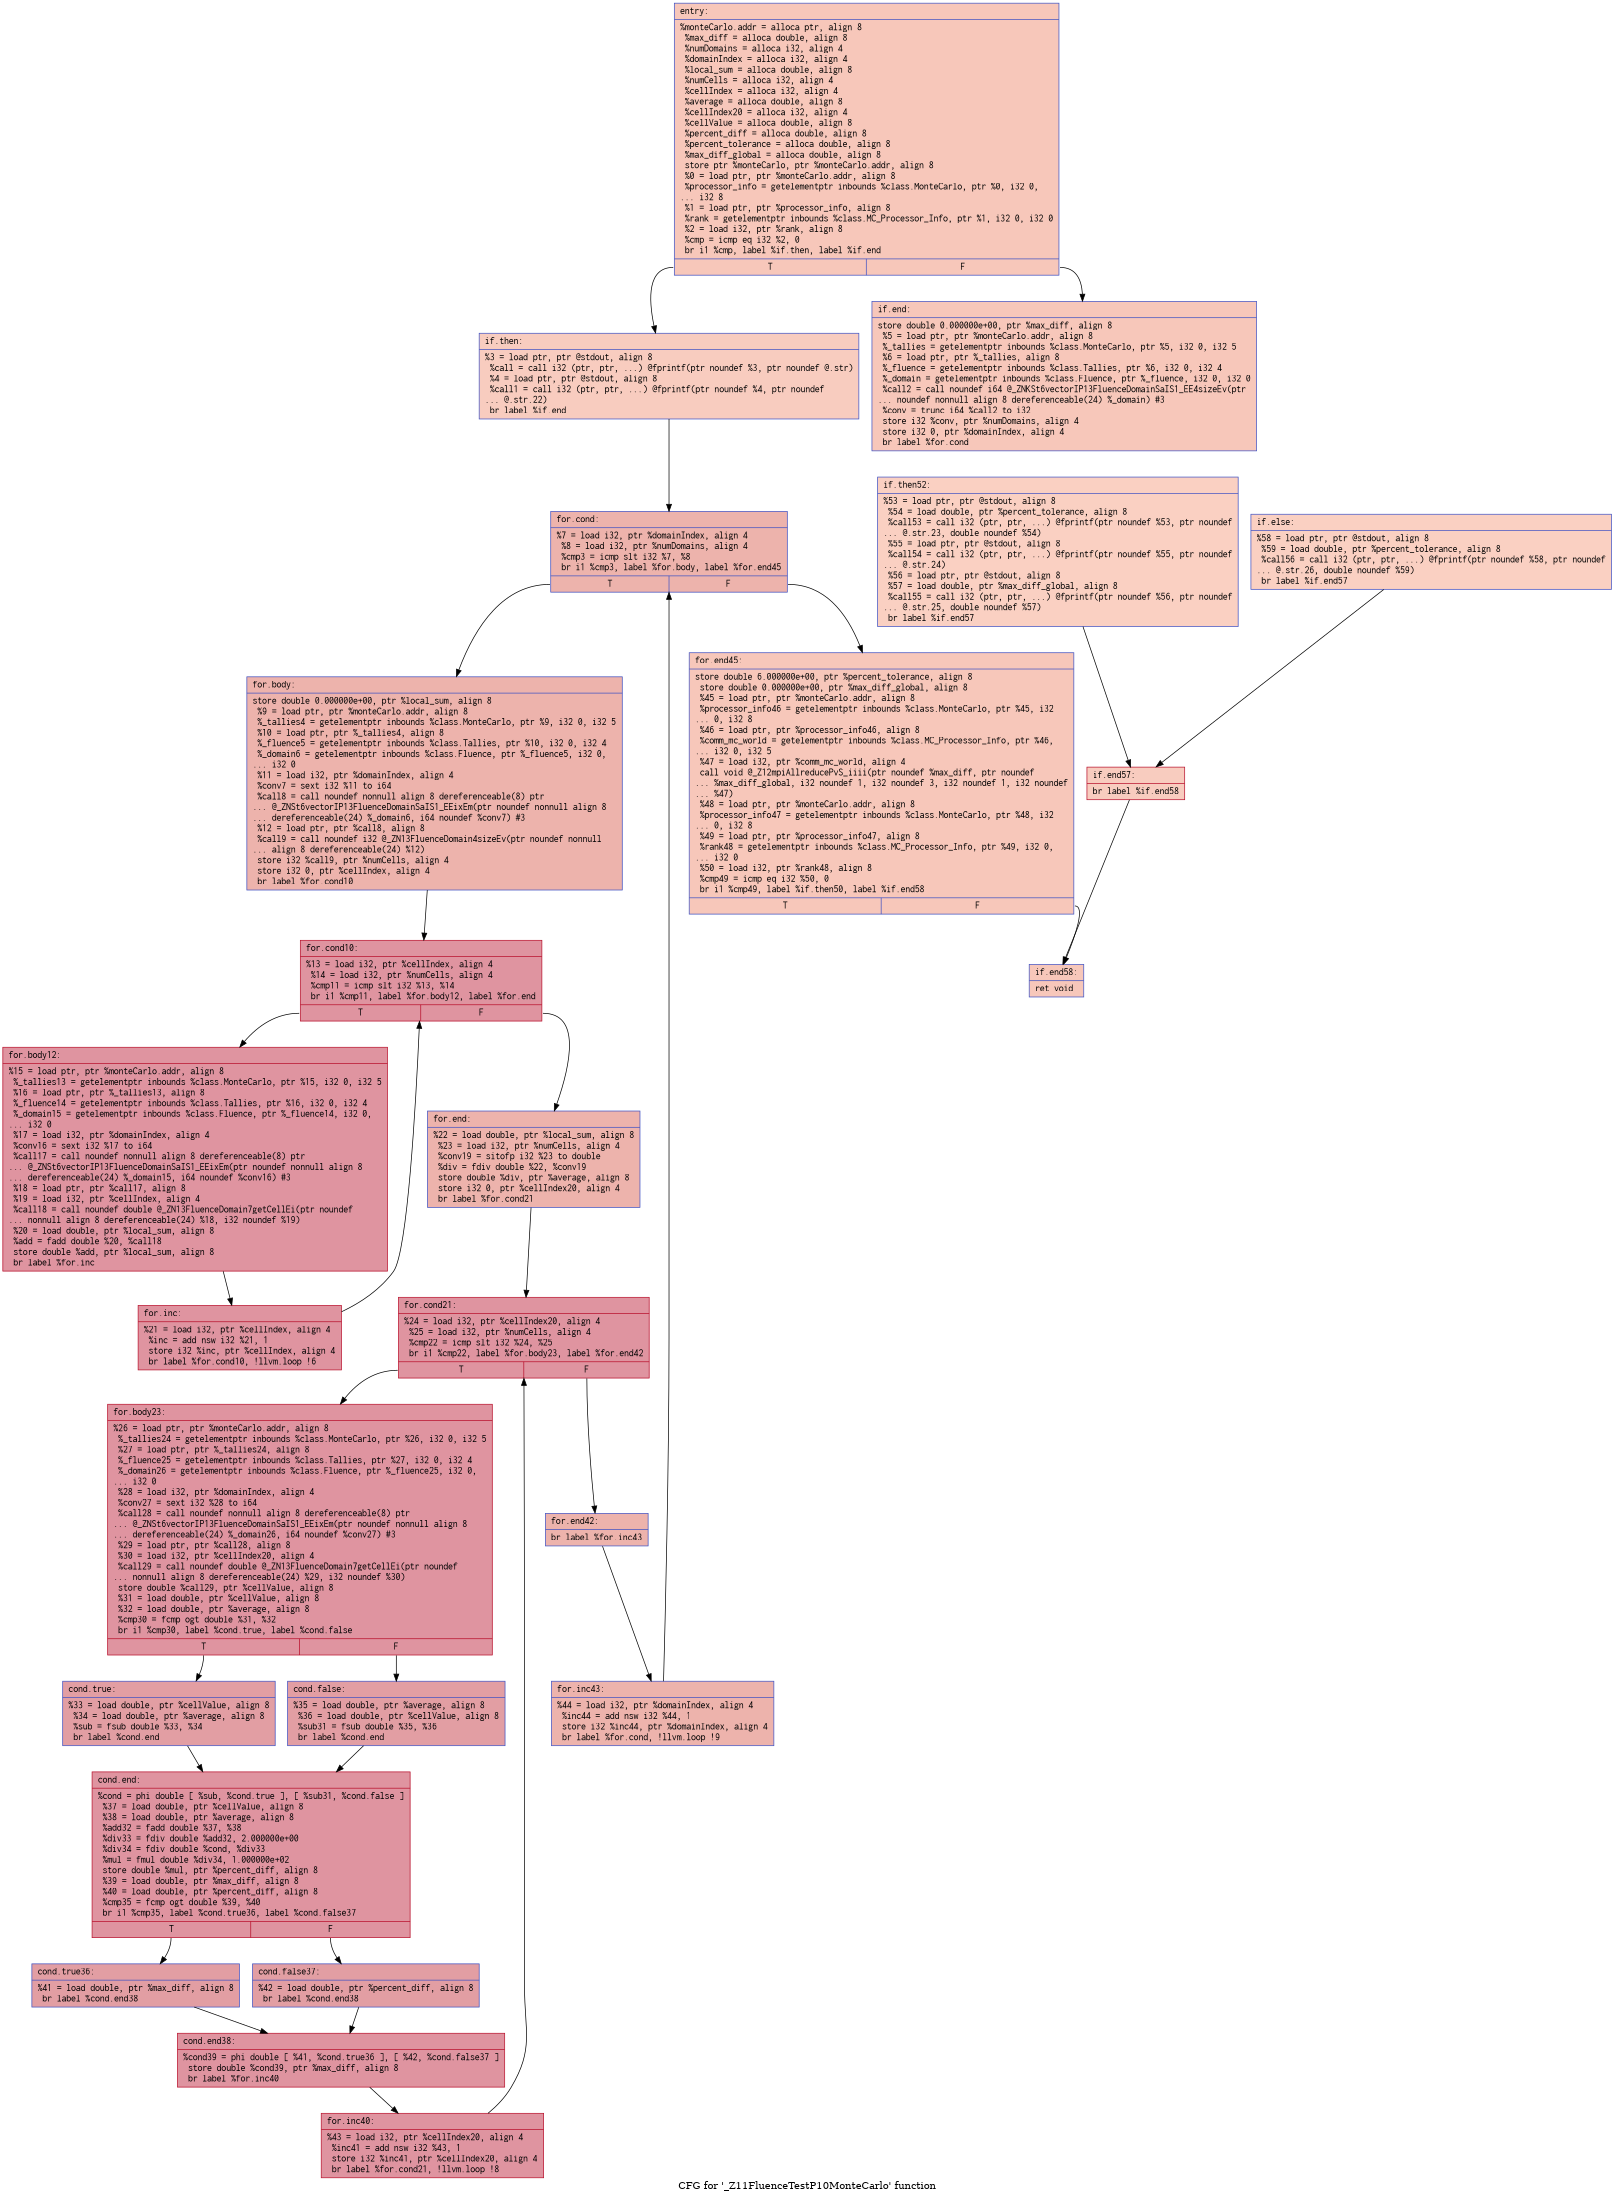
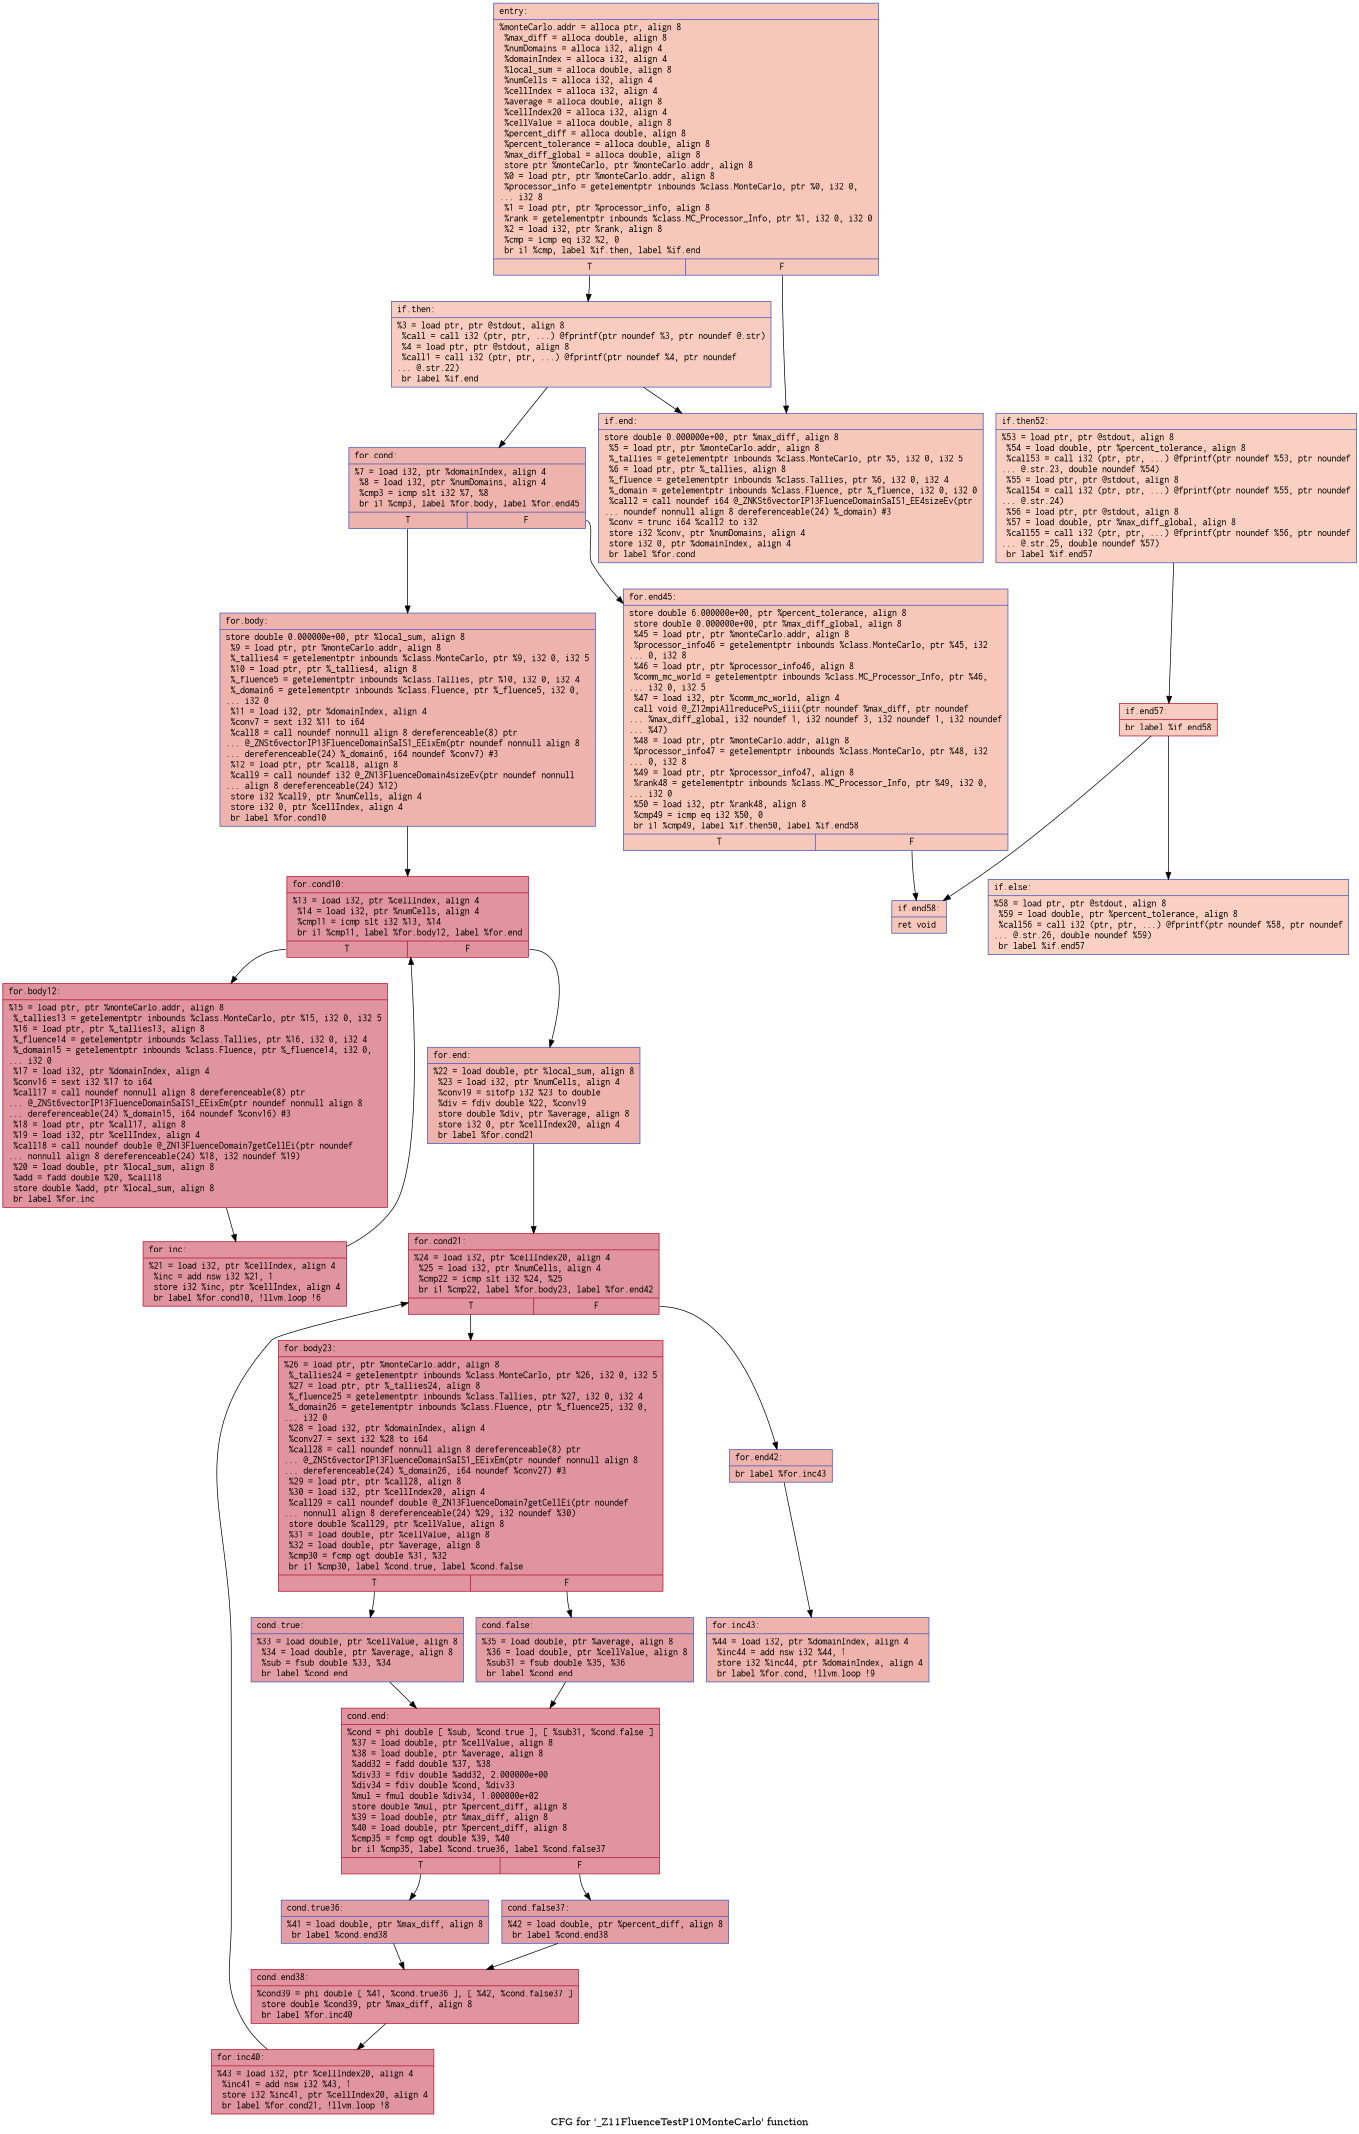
edge "if.then:" -> "if.end:": added
edge "if.else:" -> "if.end57:": reversed
edge "for.inc43:" -> "for.cond:": removed
